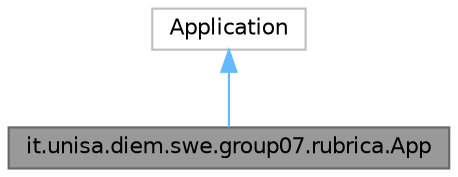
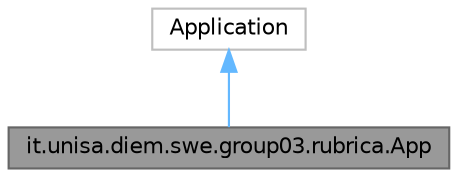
node "it.unisa.diem.swe.group07.rubrica.App": label "it.unisa.diem.swe.group07.rubrica.App" -> "it.unisa.diem.swe.group03.rubrica.App"
